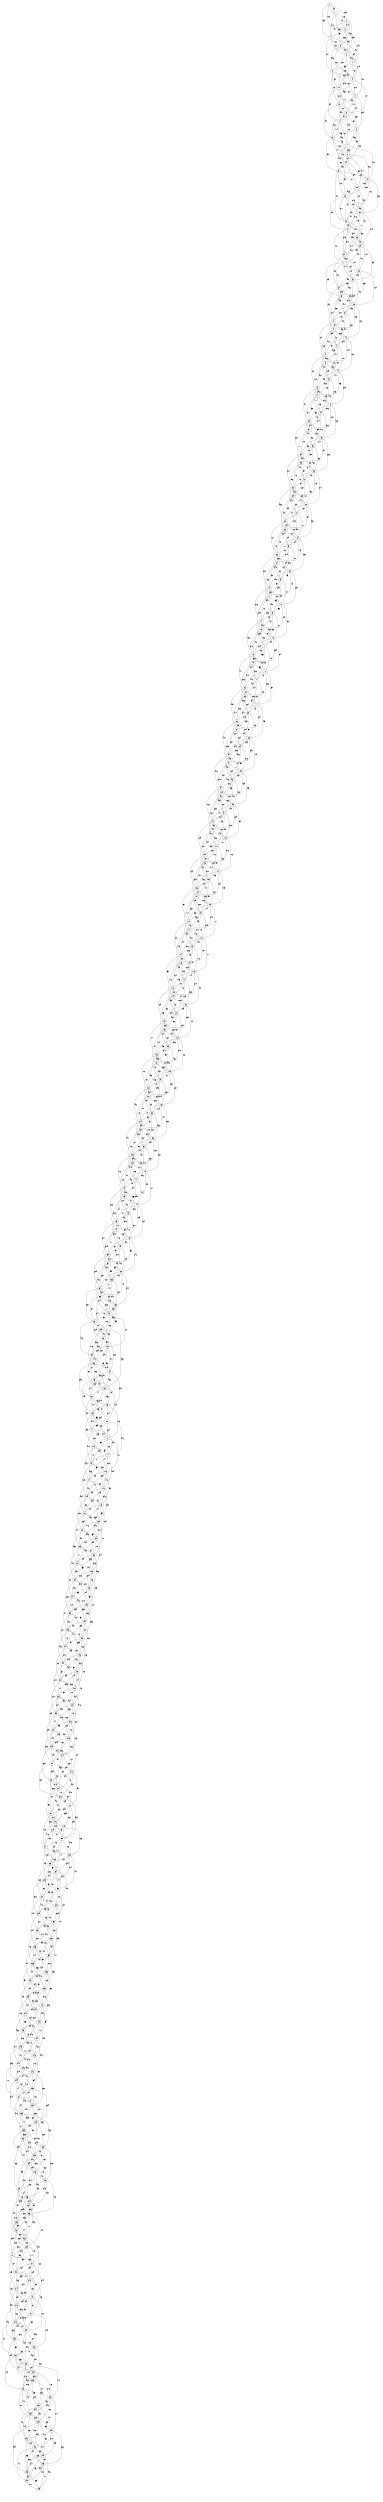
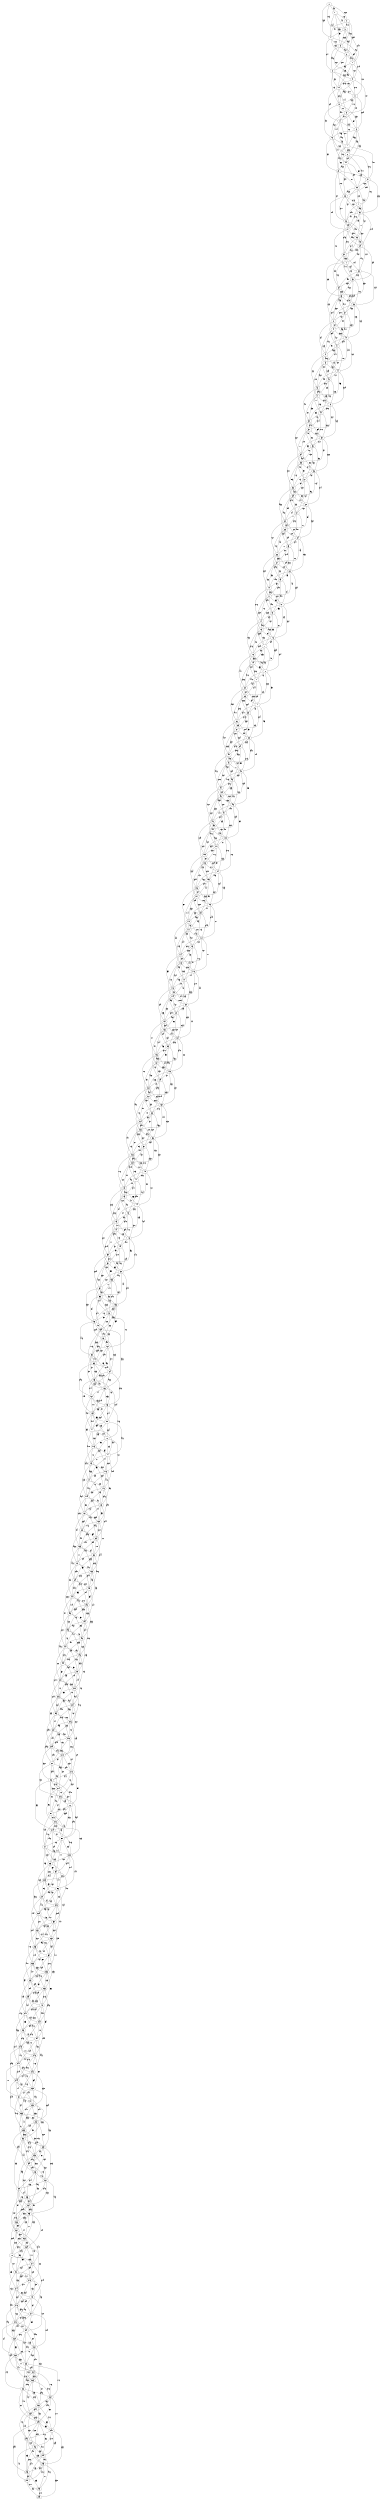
edge "217" -- "219": now "213" -- "219"
node "299": added
